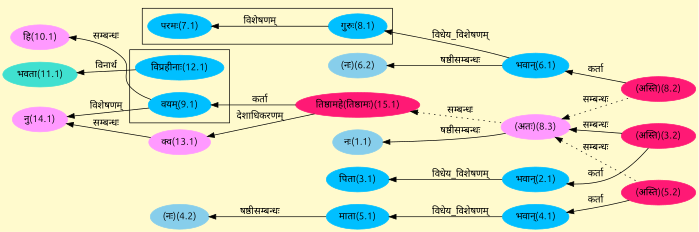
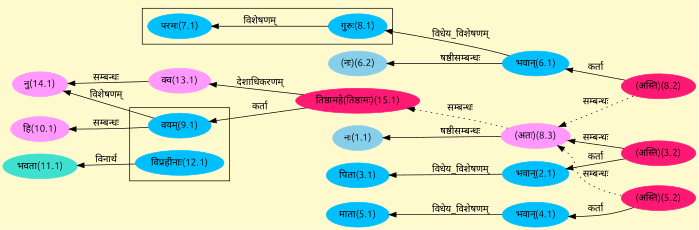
node "(नः)(4.2)": removed
